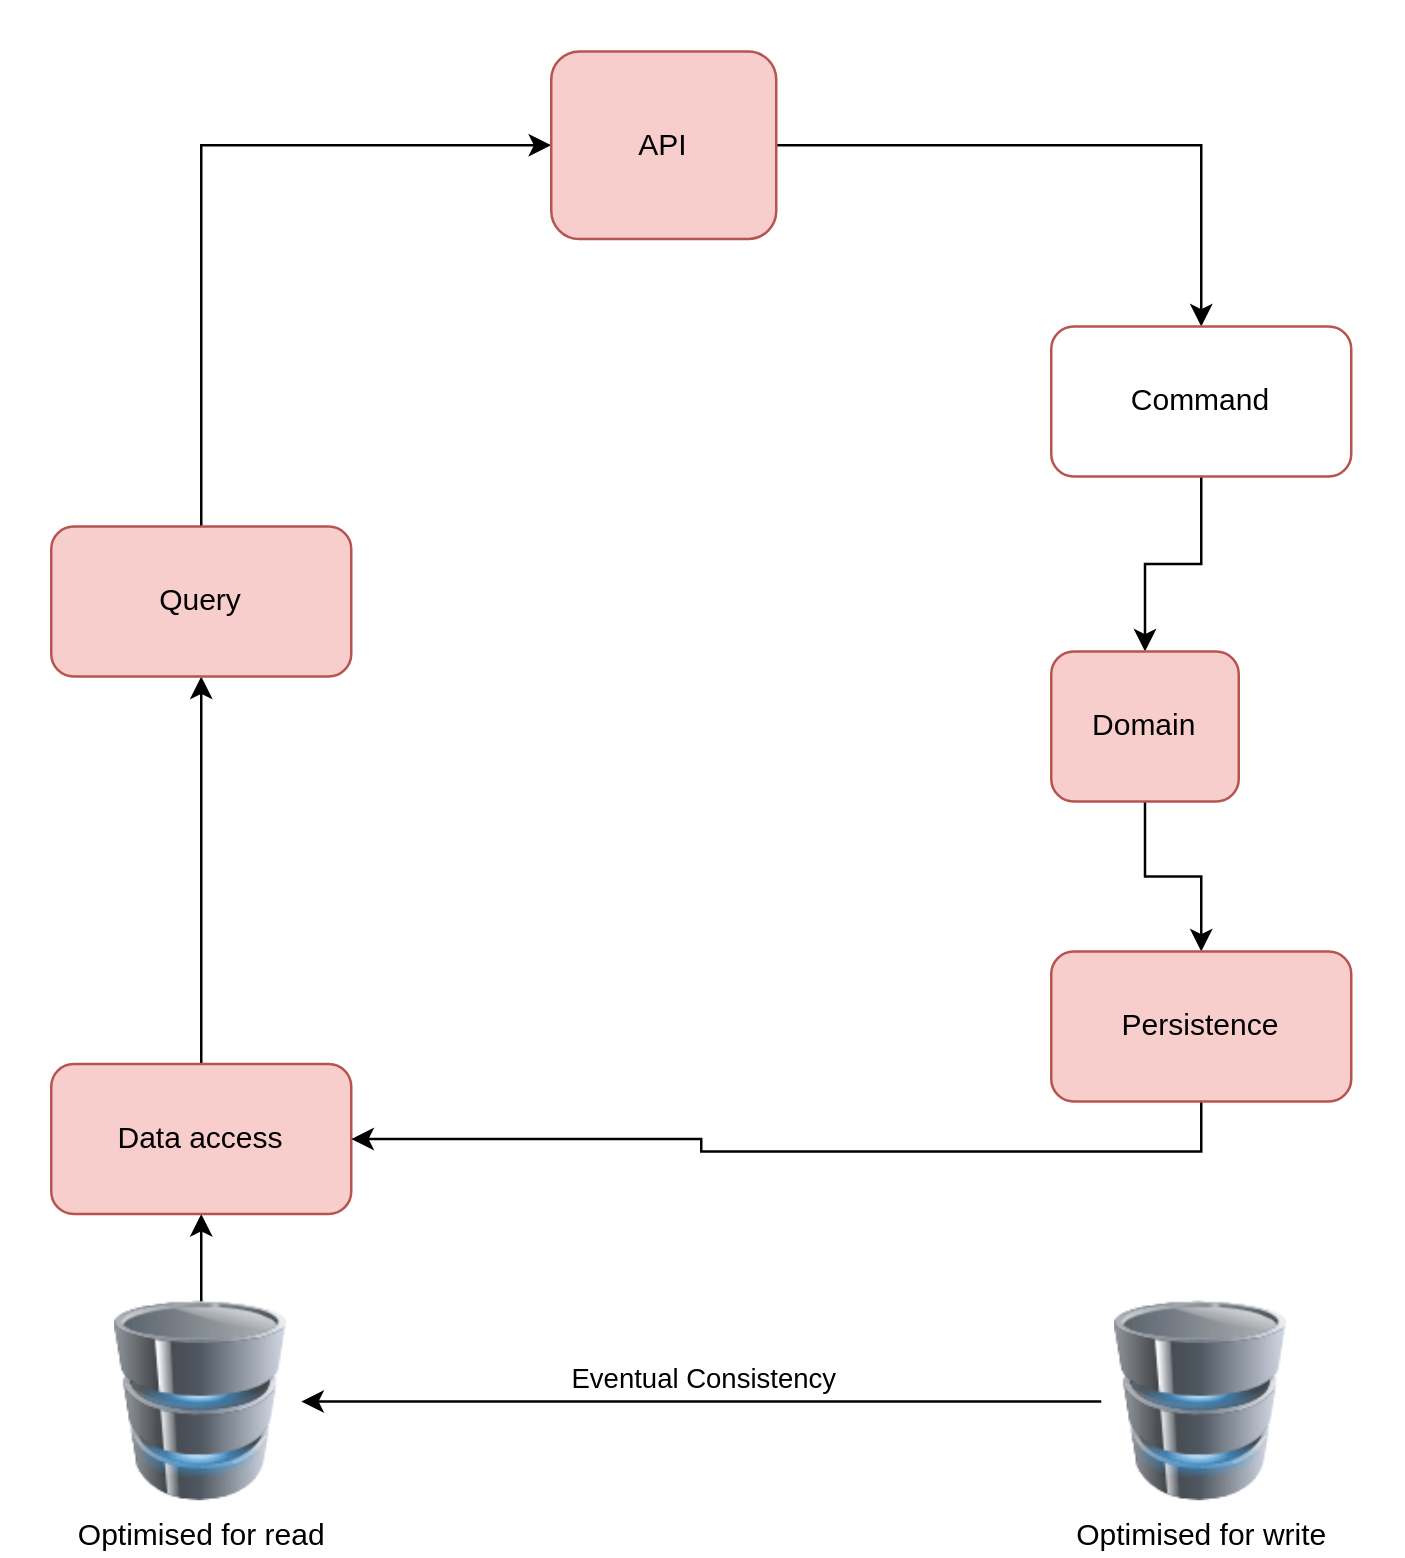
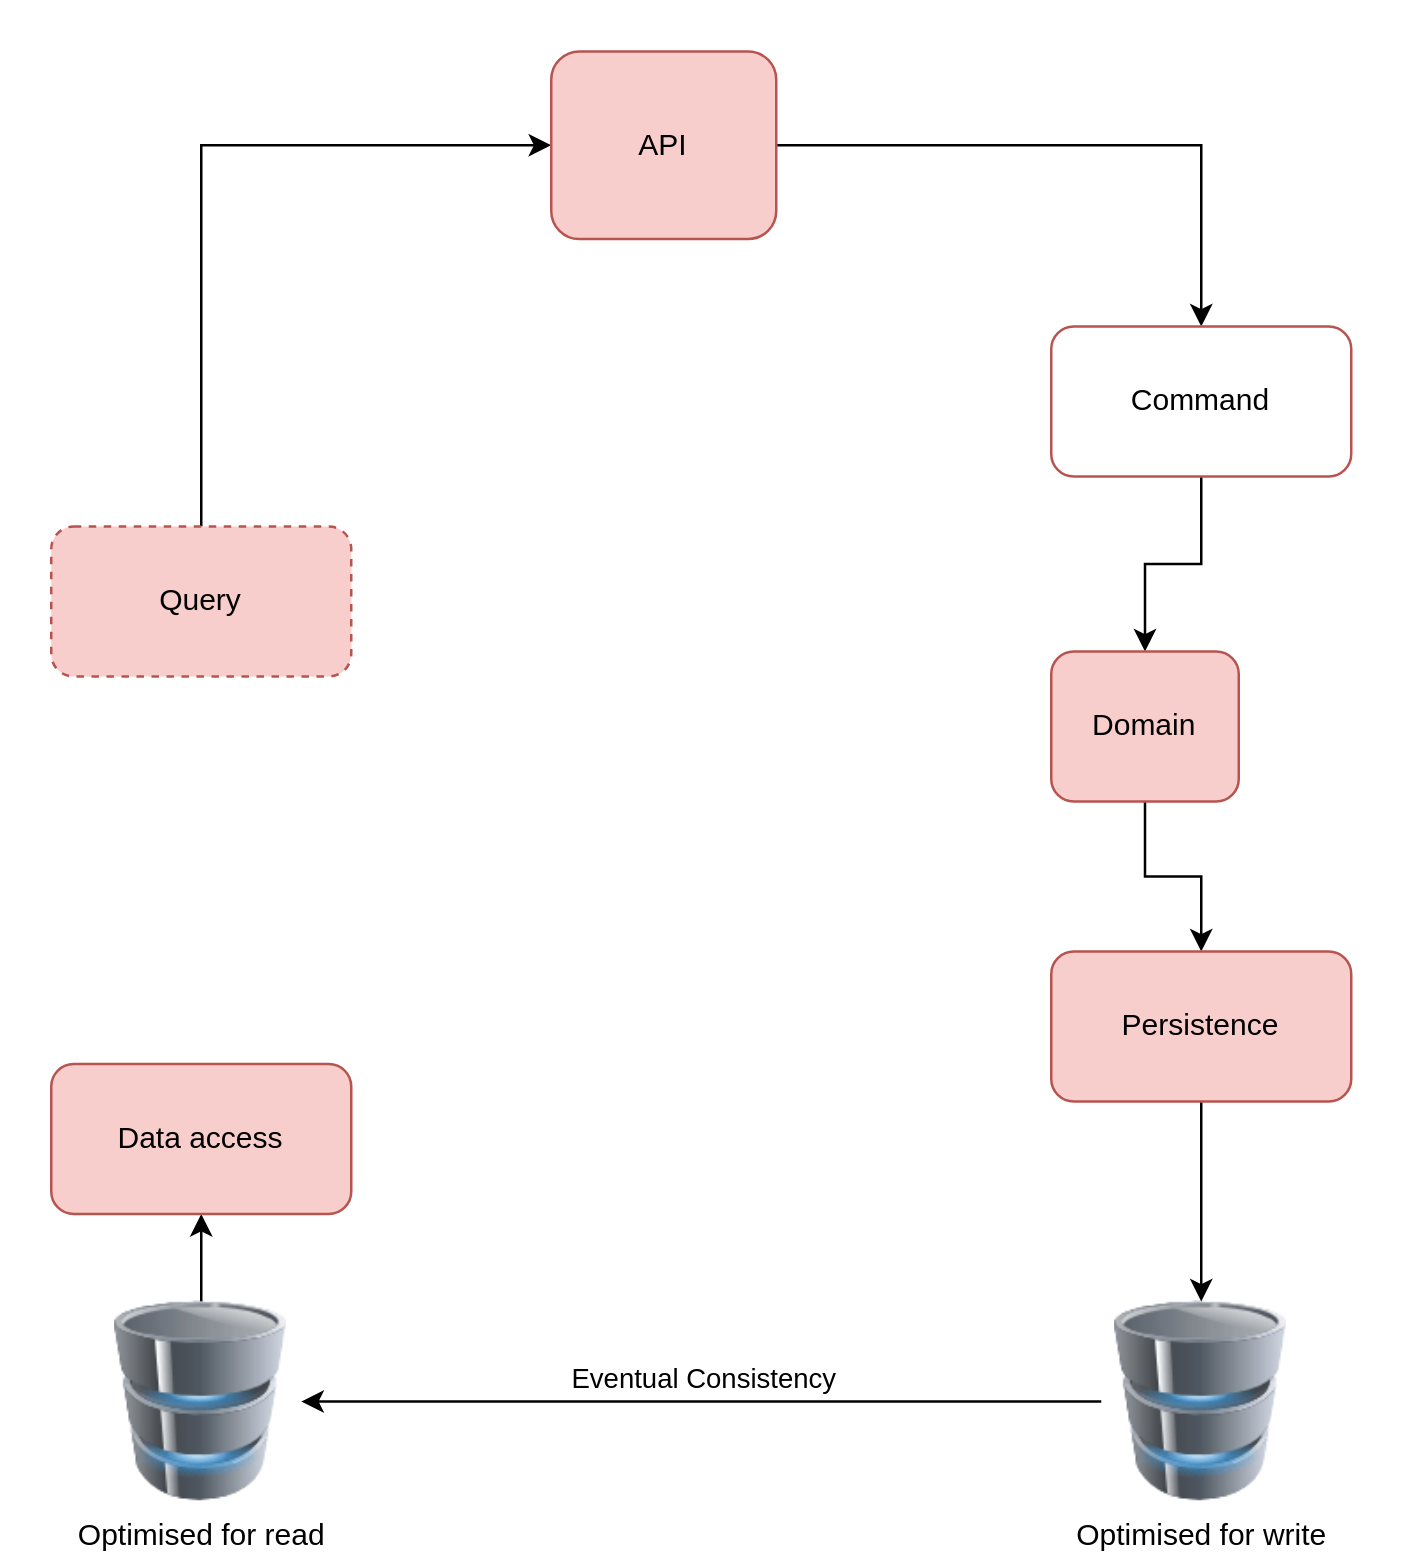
node "Query": style solid -> dashed
edge "Data access" -> "Query": removed
edge "Persistence" -> "Data access": now "Persistence" -> "Optimised for write"
